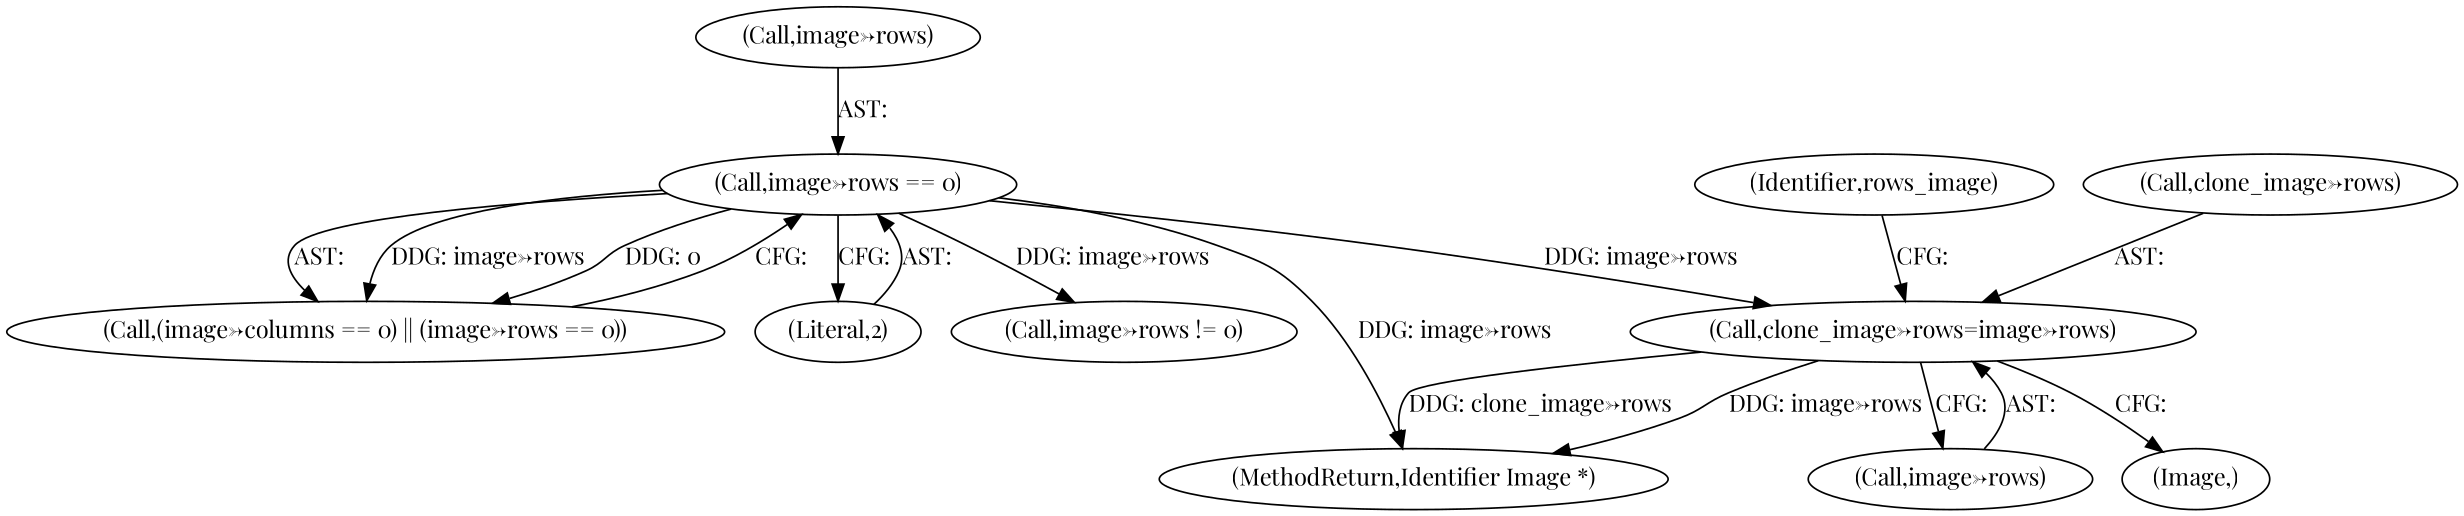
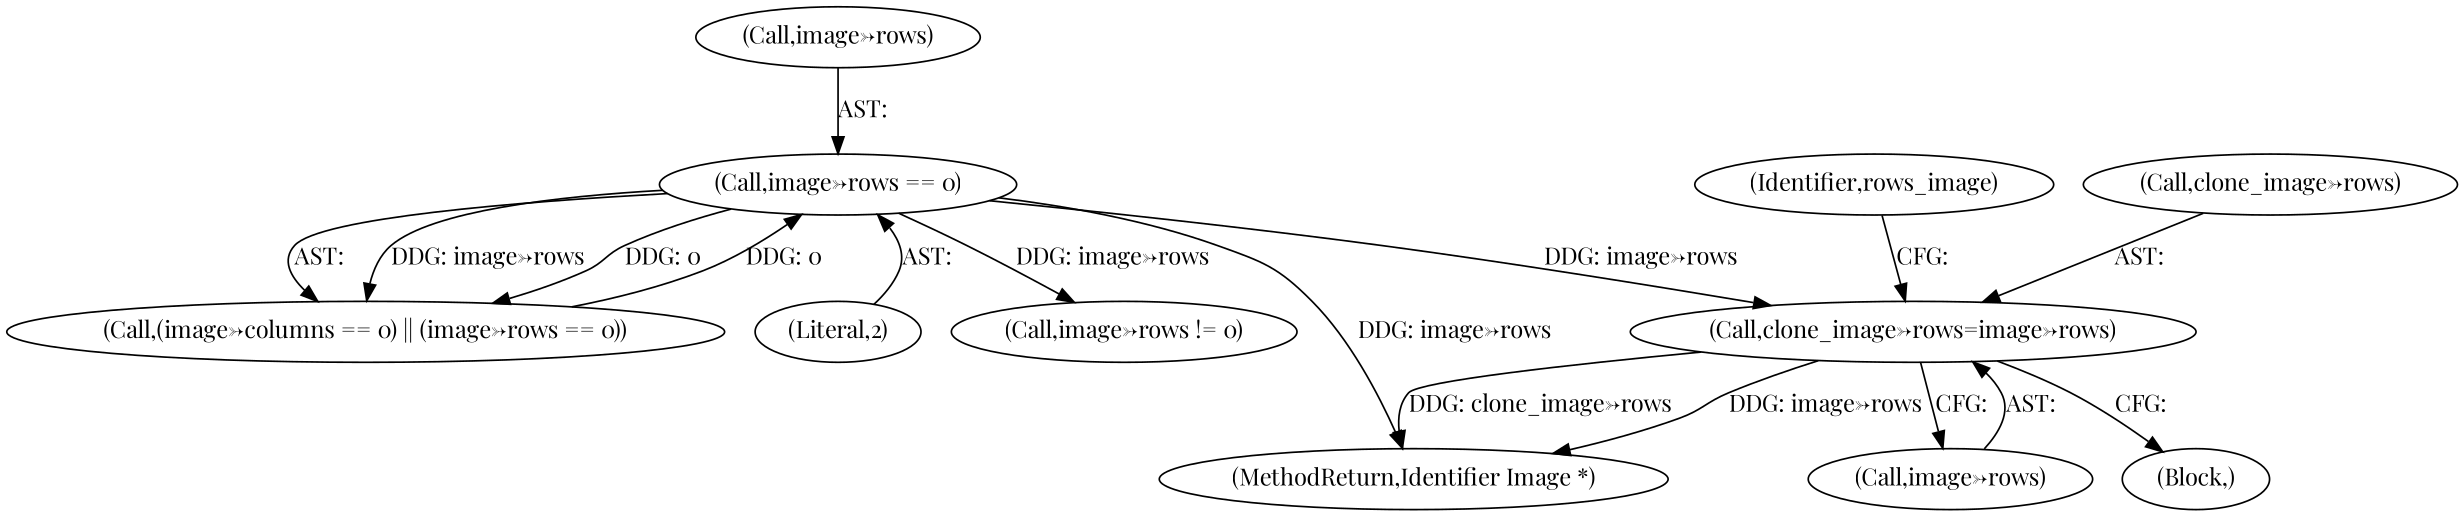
edge "(Call,image->rows == 0)" -> "(Literal,2)": removed, label "CFG:"
edge "(Call,(image->columns == 0) || (image->rows == 0))" -> "(Call,image->rows == 0)": label "CFG: " -> "DDG: 0"
node "(Image,)": label "(Image,)" -> "(Block,)"
